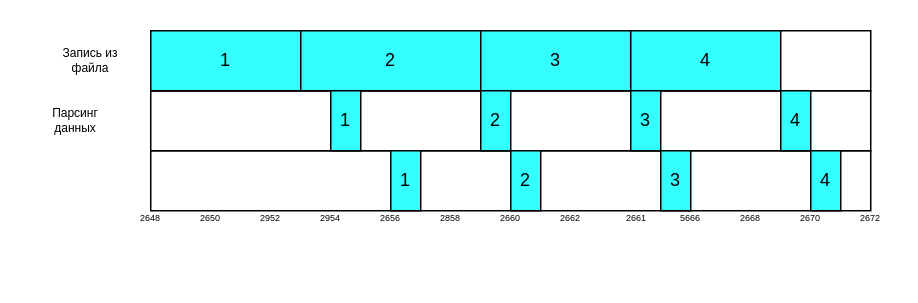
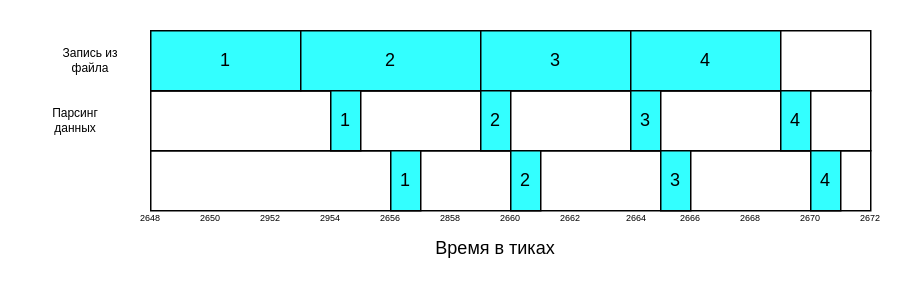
node "2661": label "2661" -> "2664"
node "5666": label "5666" -> "2666"
node "Время в тиках": added
